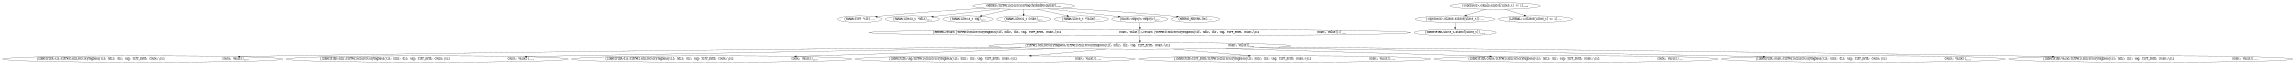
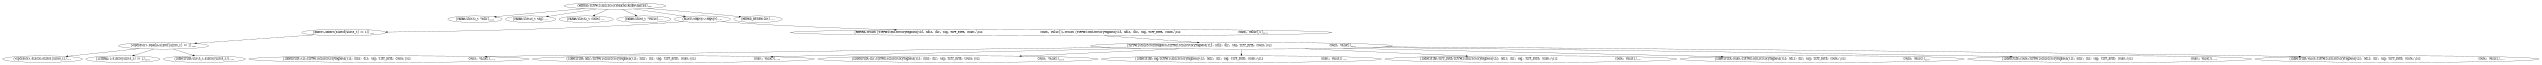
node "(PARAM,TIFF *tif)": removed
edge "(<operator>.sizeOf,sizeof(uint8_t))" -> "(IDENTIFIER,uint8_t,sizeof(uint8_t))": now "(<operator>.equals,sizeof(uint8_t) == 1)" -> "(IDENTIFIER,uint8_t,sizeof(uint8_t))"
node "(assert,assert(sizeof(uint8_t) == 1))": added
